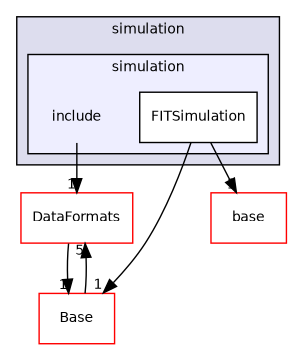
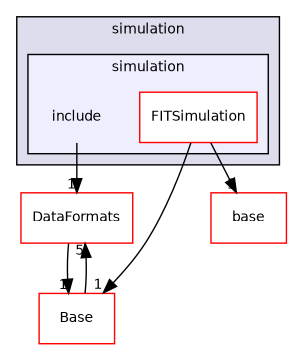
node "FITSimulation": color black -> red
